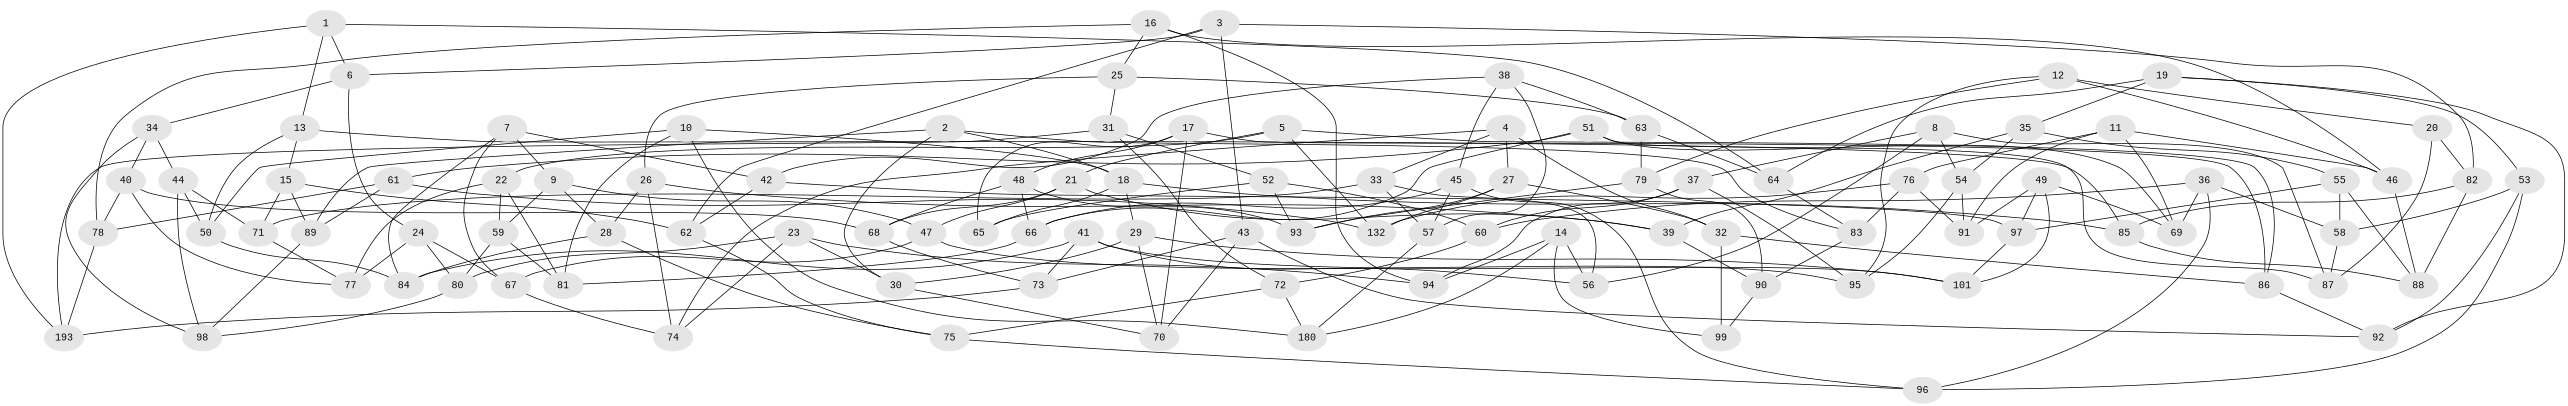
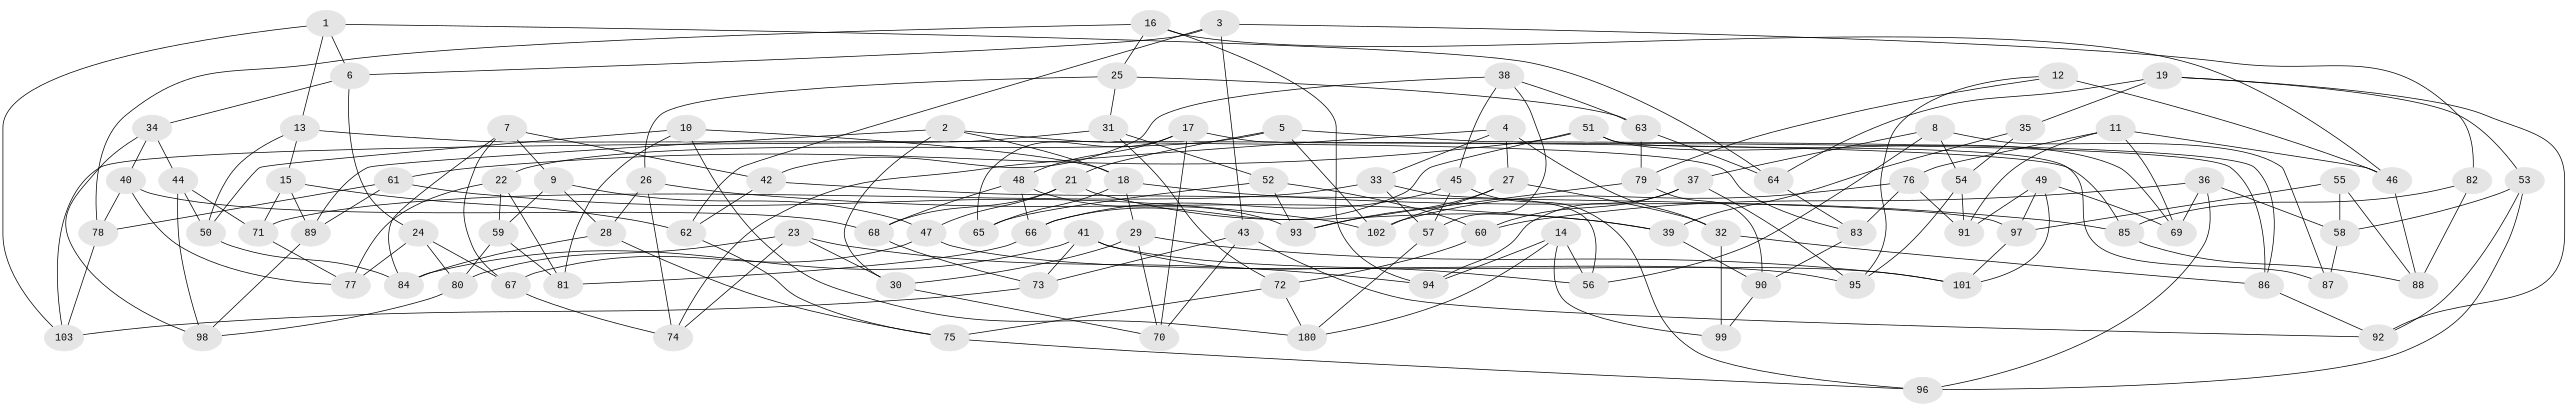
node "20": removed
edge "35" -- "55": removed
node "132": label "132" -> "102"
node "193": label "193" -> "103"
